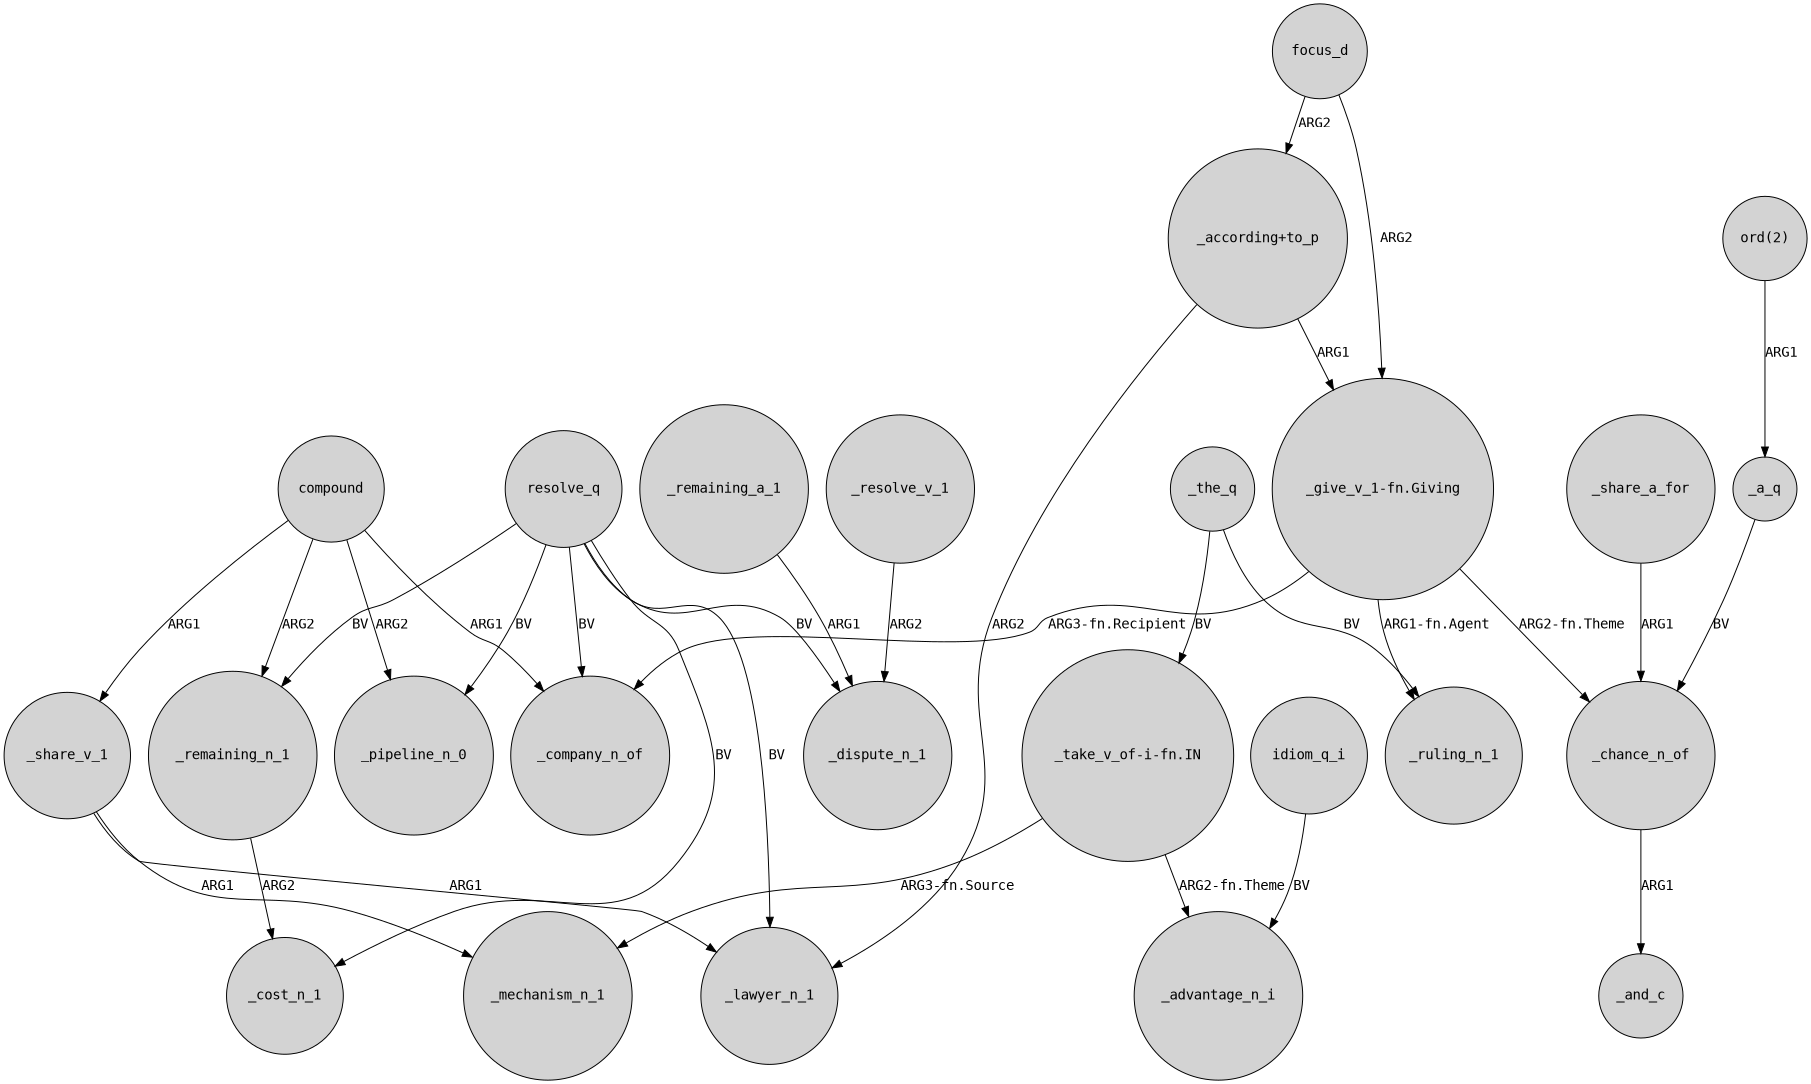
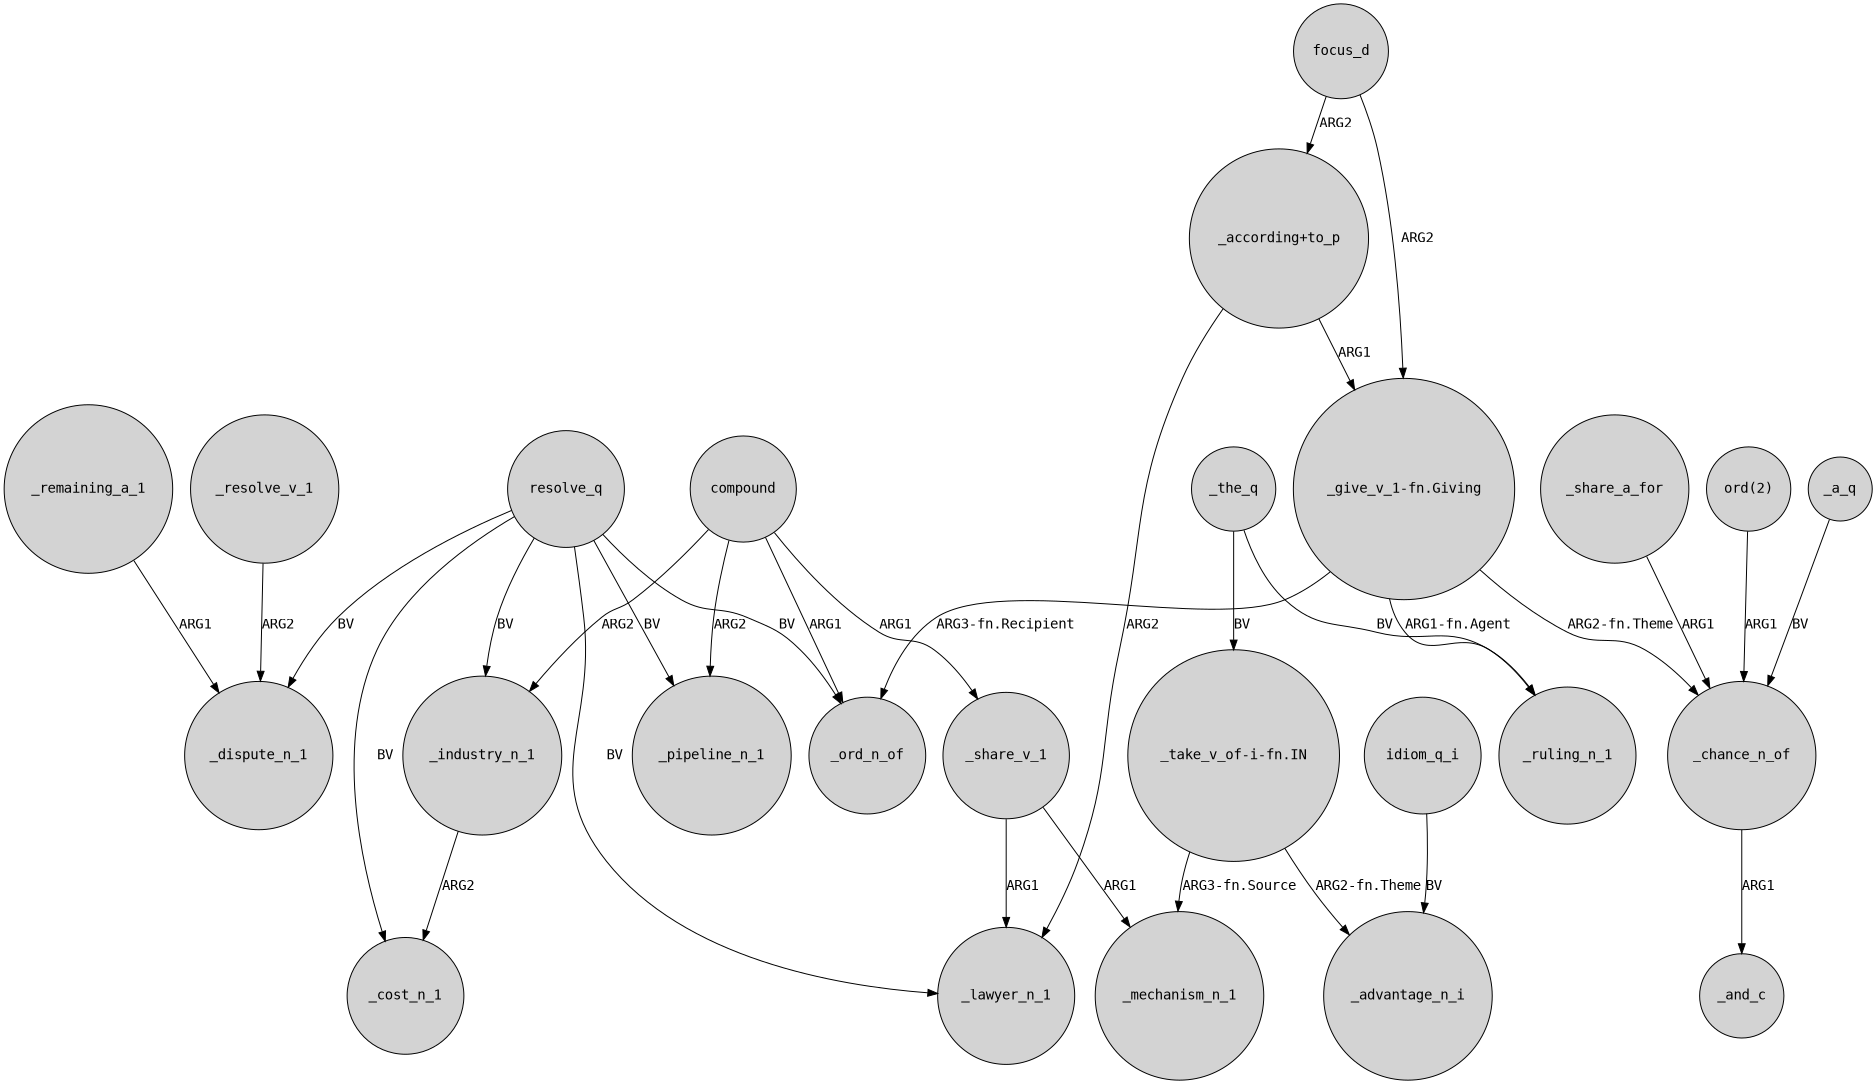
edge "ord(2)" -> "_a_q": now "ord(2)" -> "_chance_n_of"
node "_remaining_n_1": label "_remaining_n_1" -> "_industry_n_1"
node "_pipeline_n_0": label "_pipeline_n_0" -> "_pipeline_n_1"
node "_company_n_of": label "_company_n_of" -> "_ord_n_of"
